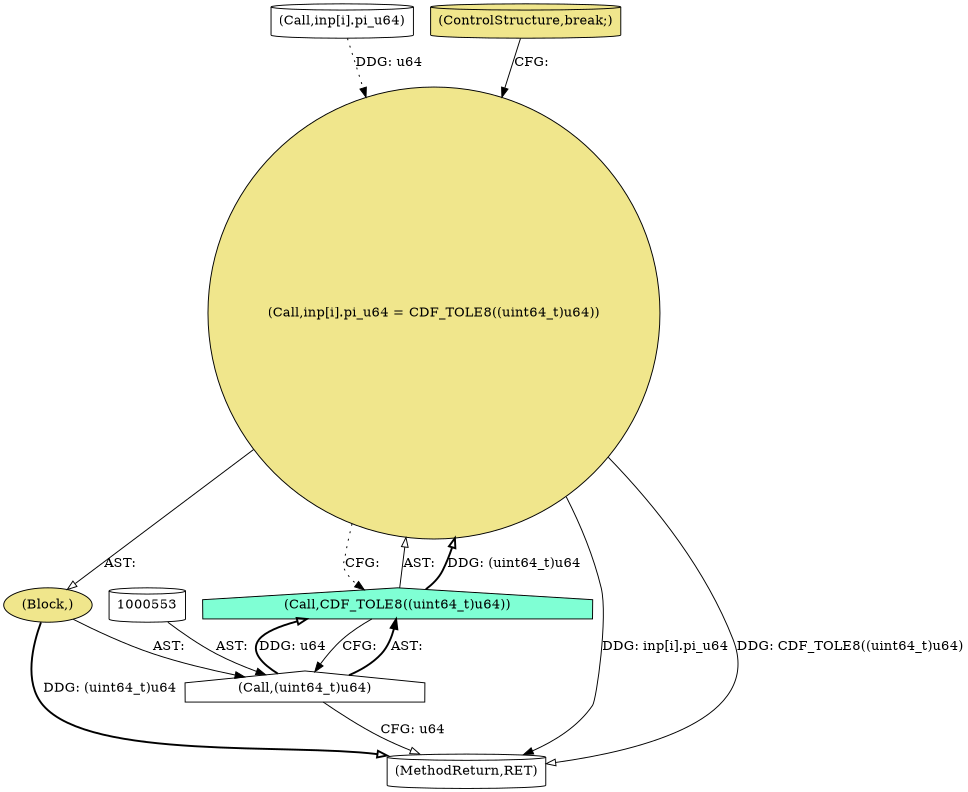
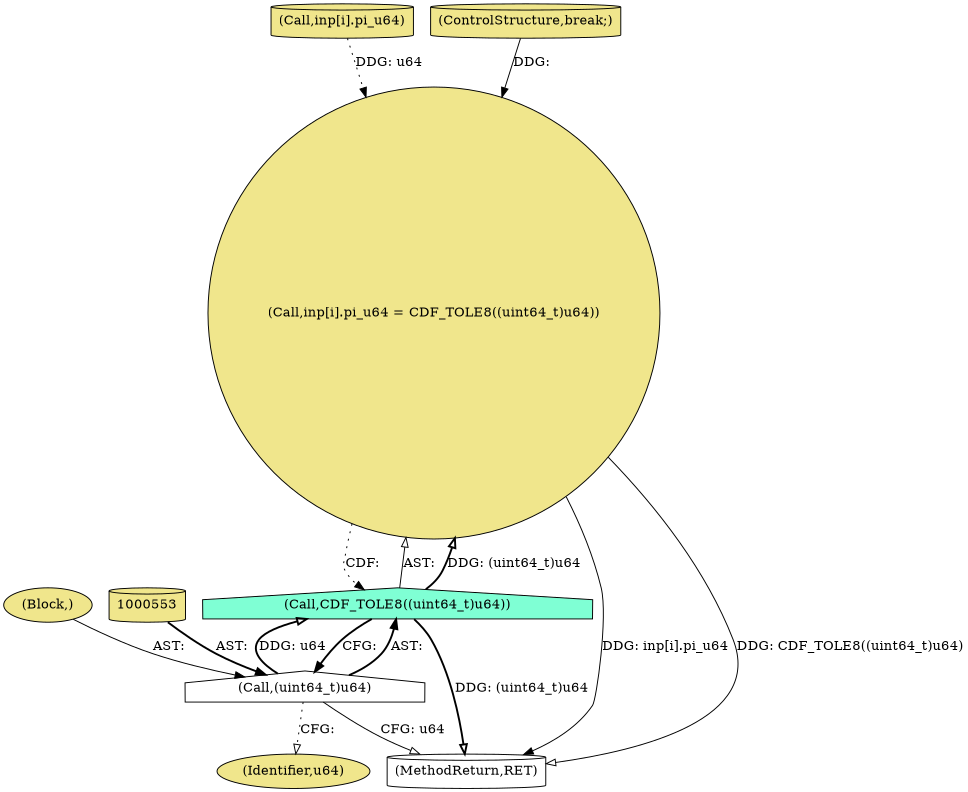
node "(Call,inp[i].pi_u64)": fillcolor white -> khaki
edge "(ControlStructure,break;)" -> "(Call,inp[i].pi_u64 = CDF_TOLE8((uint64_t)u64))": label "CFG: " -> "DDG: "
edge "(Call,inp[i].pi_u64 = CDF_TOLE8((uint64_t)u64))" -> "(Block,)": removed, label "AST:"
edge "(Call,inp[i].pi_u64 = CDF_TOLE8((uint64_t)u64))" -> "(Call,CDF_TOLE8((uint64_t)u64))": label "CFG: " -> "CDF: "
node "1000553": fillcolor white -> khaki
edge "(Call,CDF_TOLE8((uint64_t)u64))" -> "(Call,(uint64_t)u64)": style solid -> bold
edge "1000553" -> "(Call,(uint64_t)u64)": style solid -> bold
edge "(Block,)" -> "(MethodReturn,RET)": now "(Call,CDF_TOLE8((uint64_t)u64))" -> "(MethodReturn,RET)"
node "(Identifier,u64)": added
